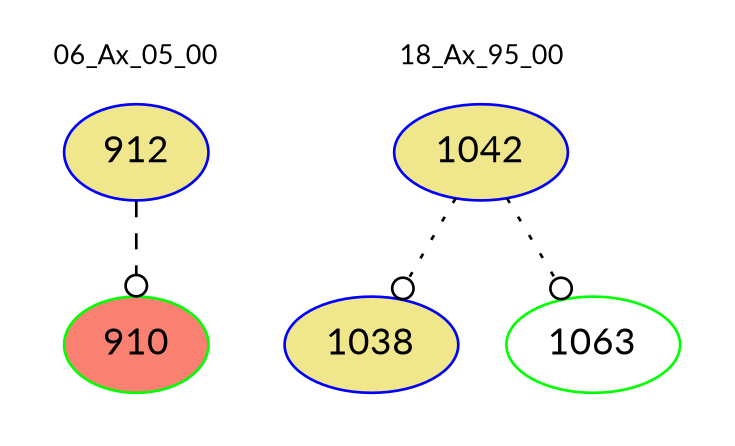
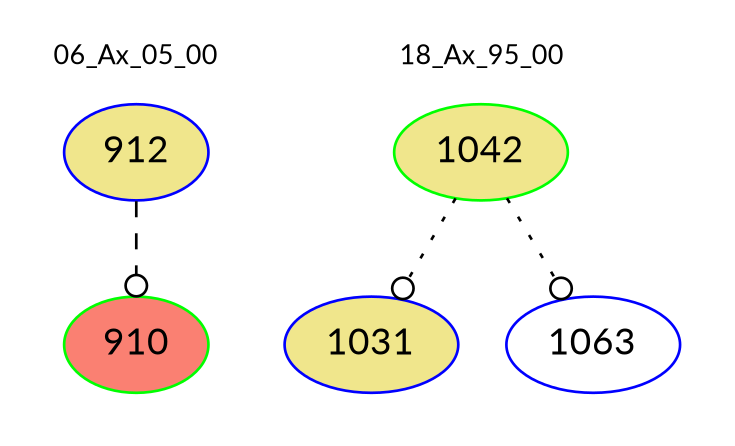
node "1042": color blue -> green
node "1038": label "1038" -> "1031"
node "1063": color green -> blue
